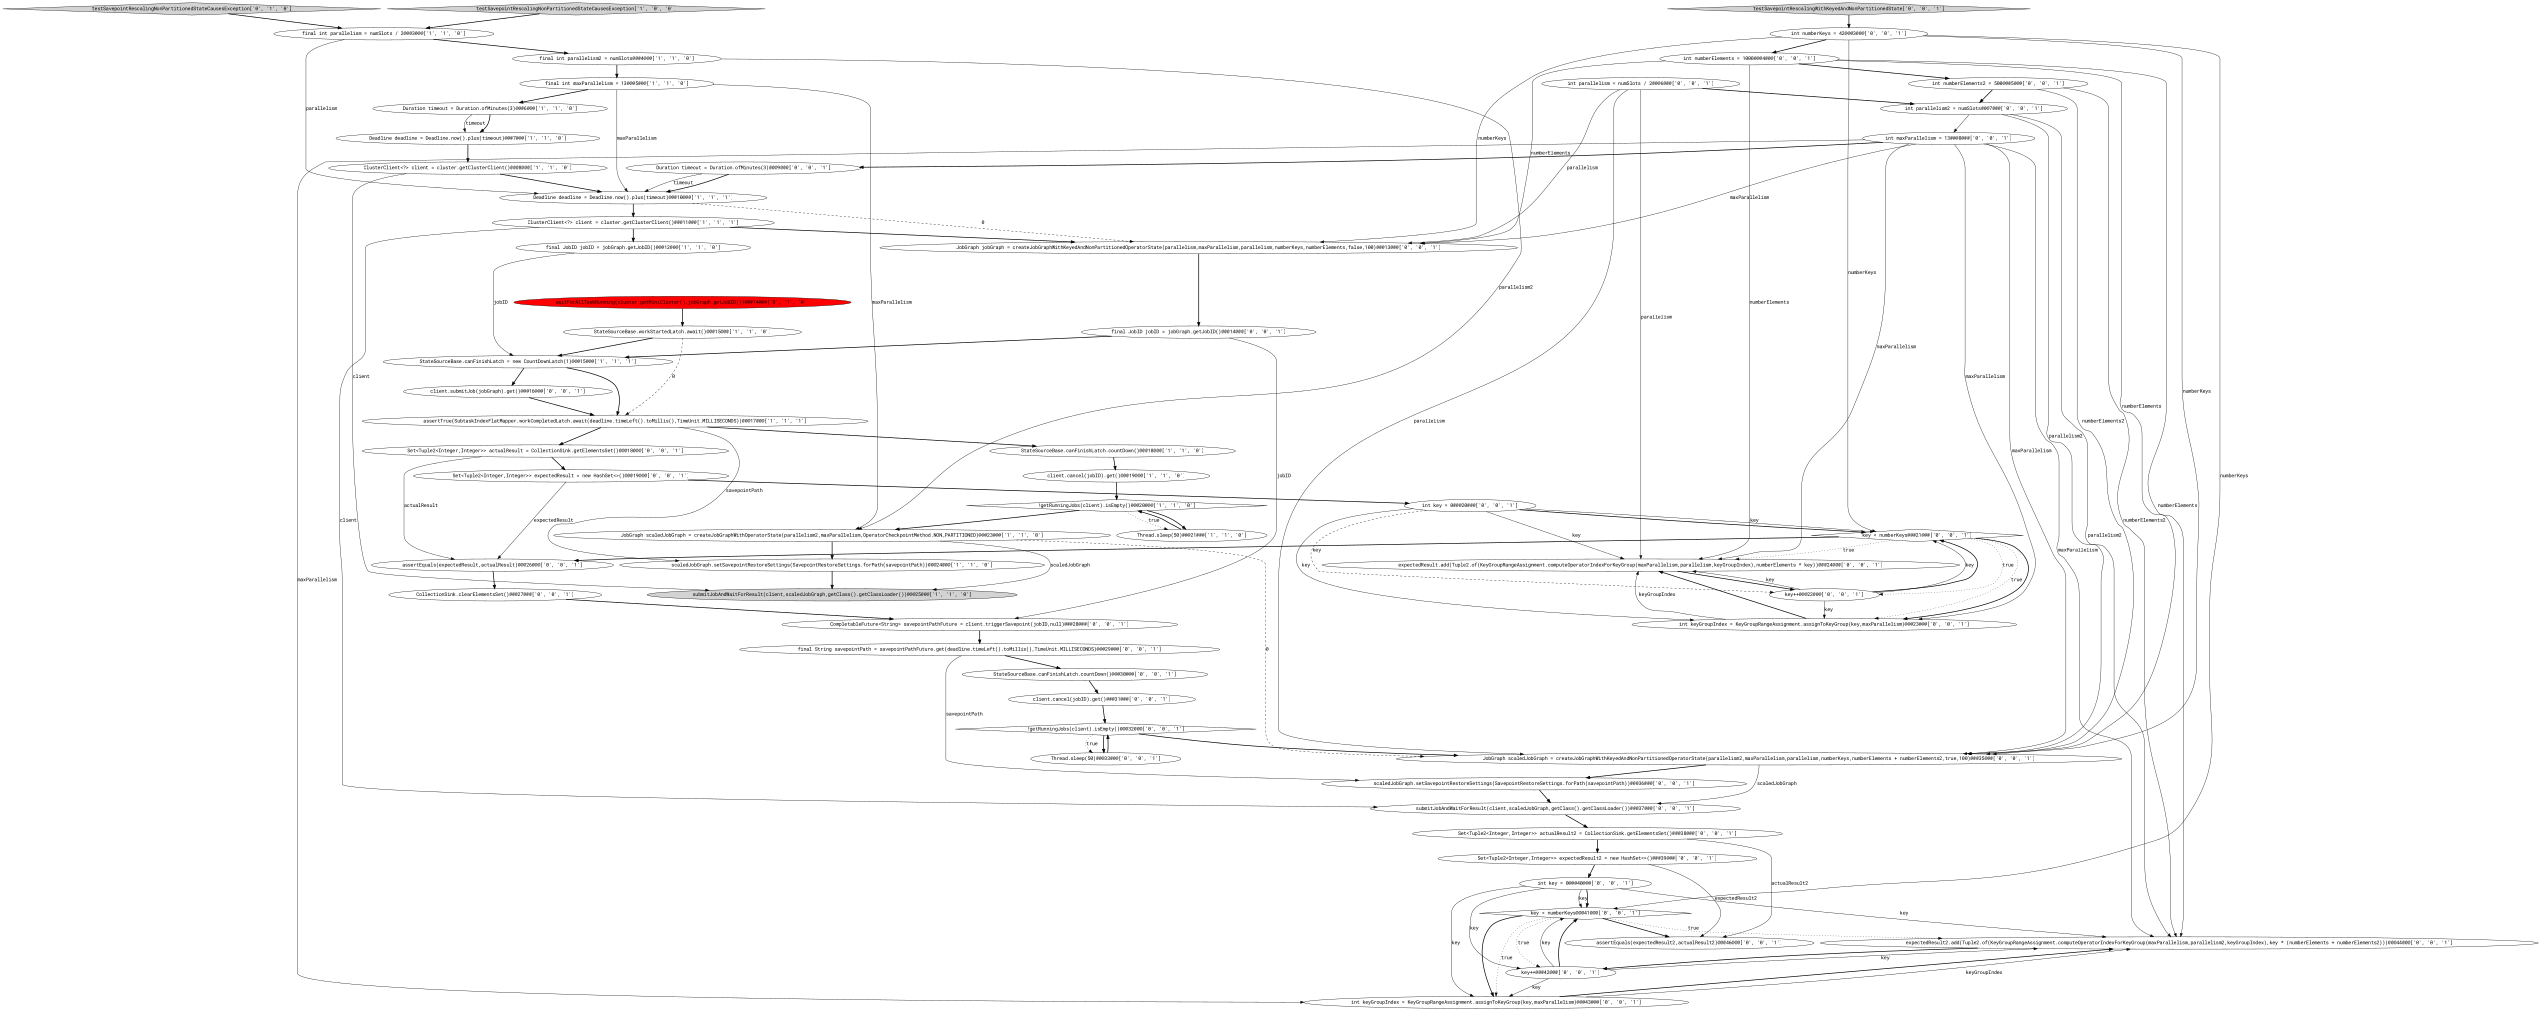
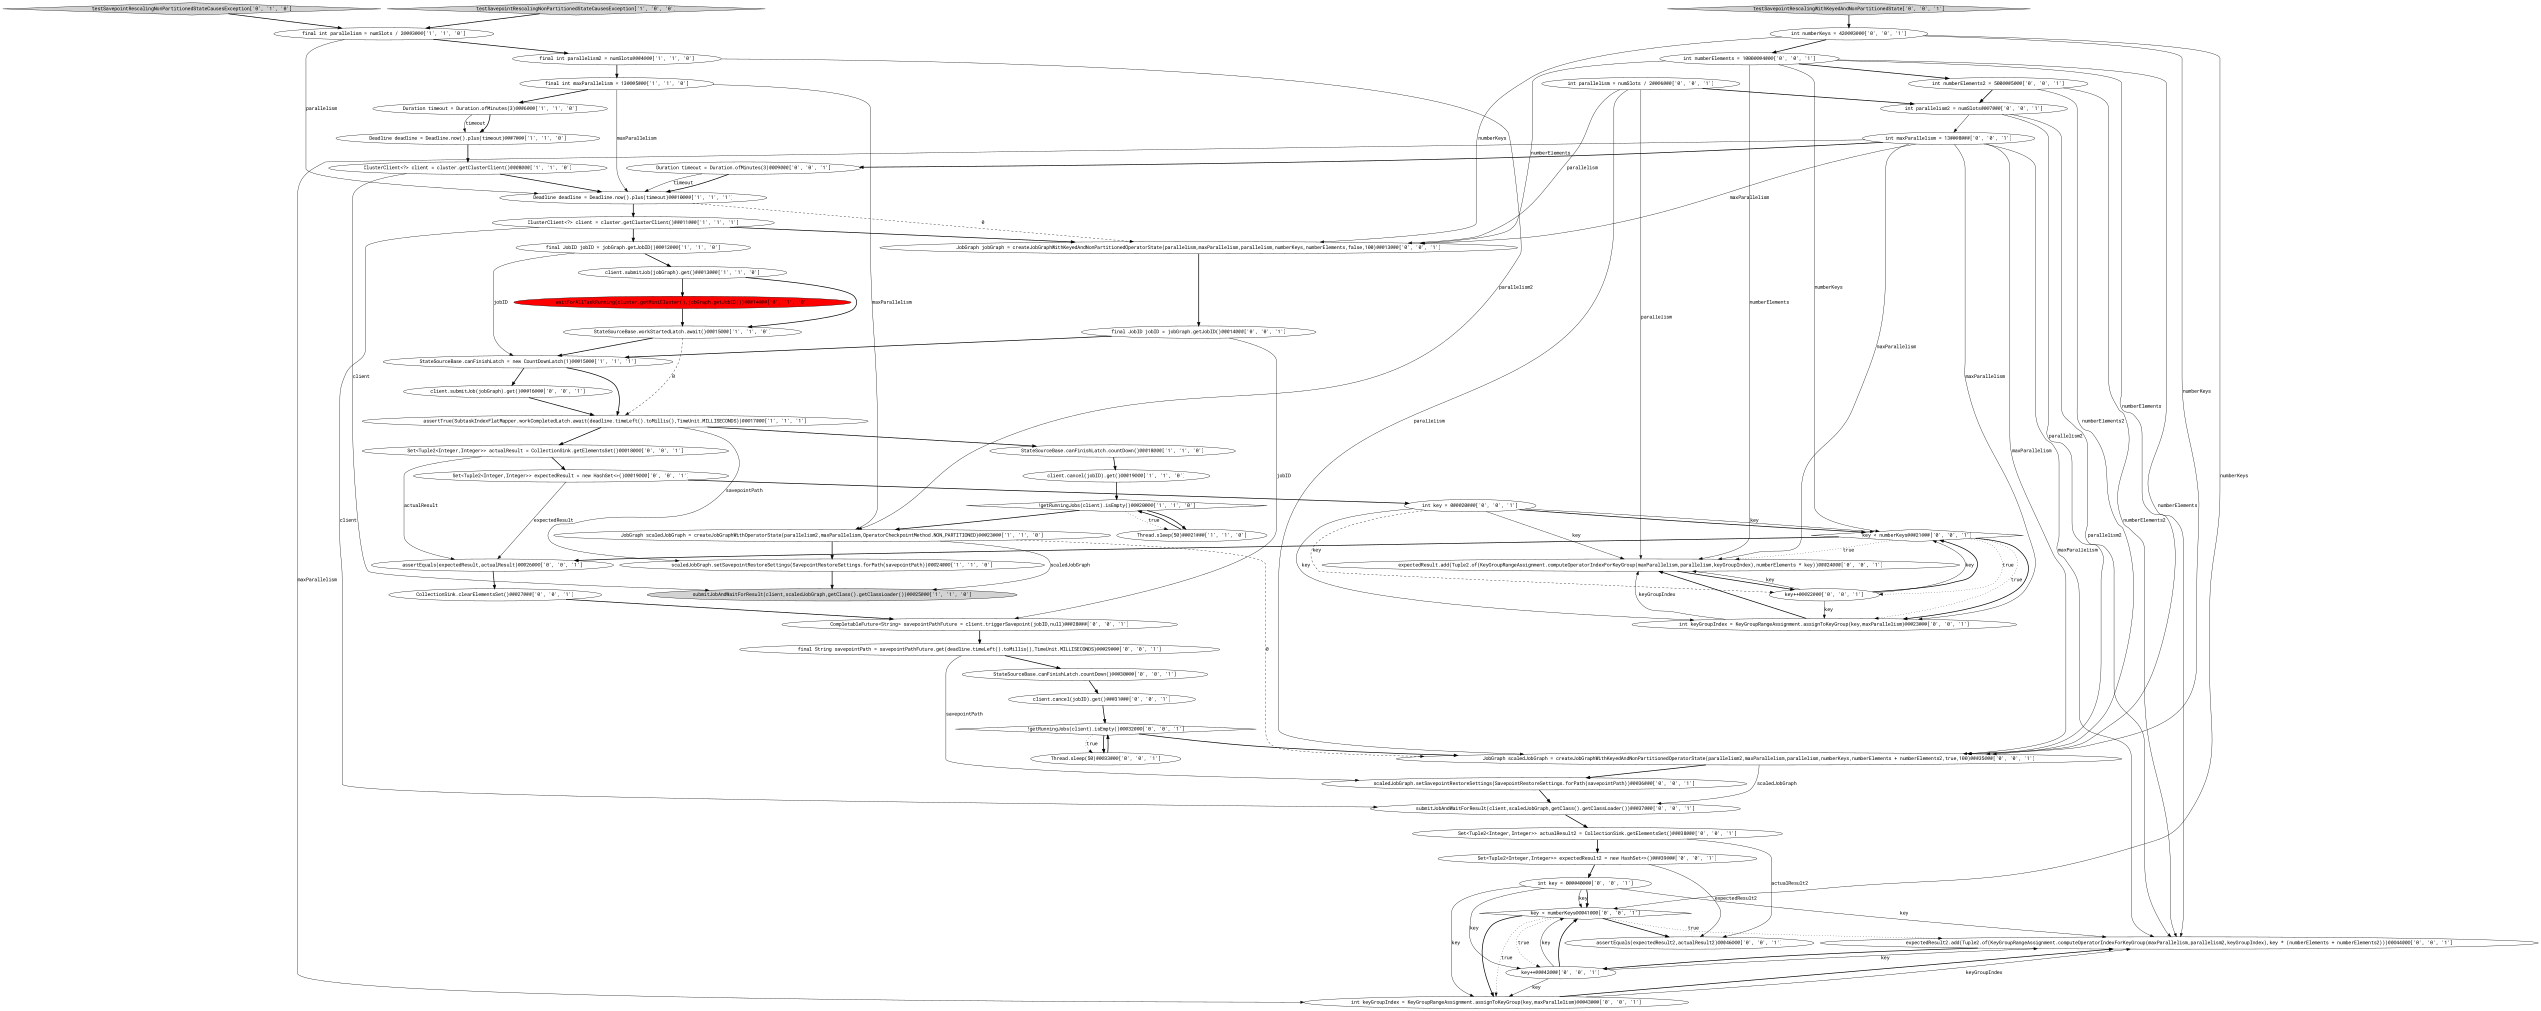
node "client.submitJob(jobGraph).get()@@@13@@@['1', '1', '0']": added
edge "int numberKeys = 42@@@3@@@['0', '0', '1']" -> "key < numberKeys@@@21@@@['0', '0', '1']": now "int numberElements = 1000@@@4@@@['0', '0', '1']" -> "key < numberKeys@@@21@@@['0', '0', '1']"
